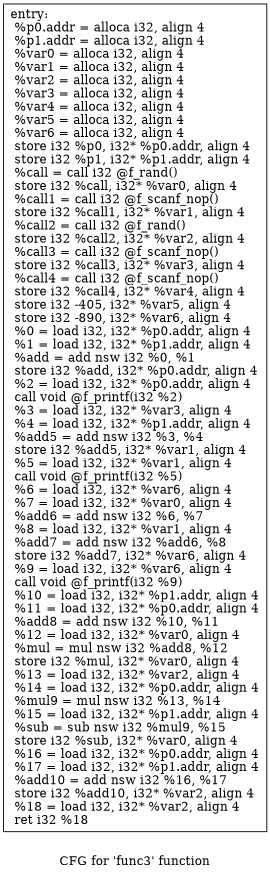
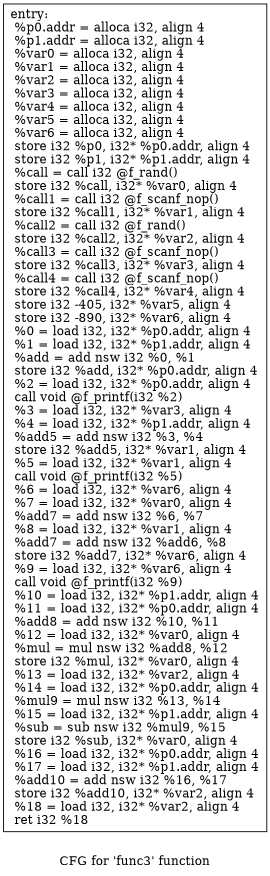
node "entry:": text "%add6 = add nsw i32 %6, %7" -> "%add7 = add nsw i32 %6, %7"
